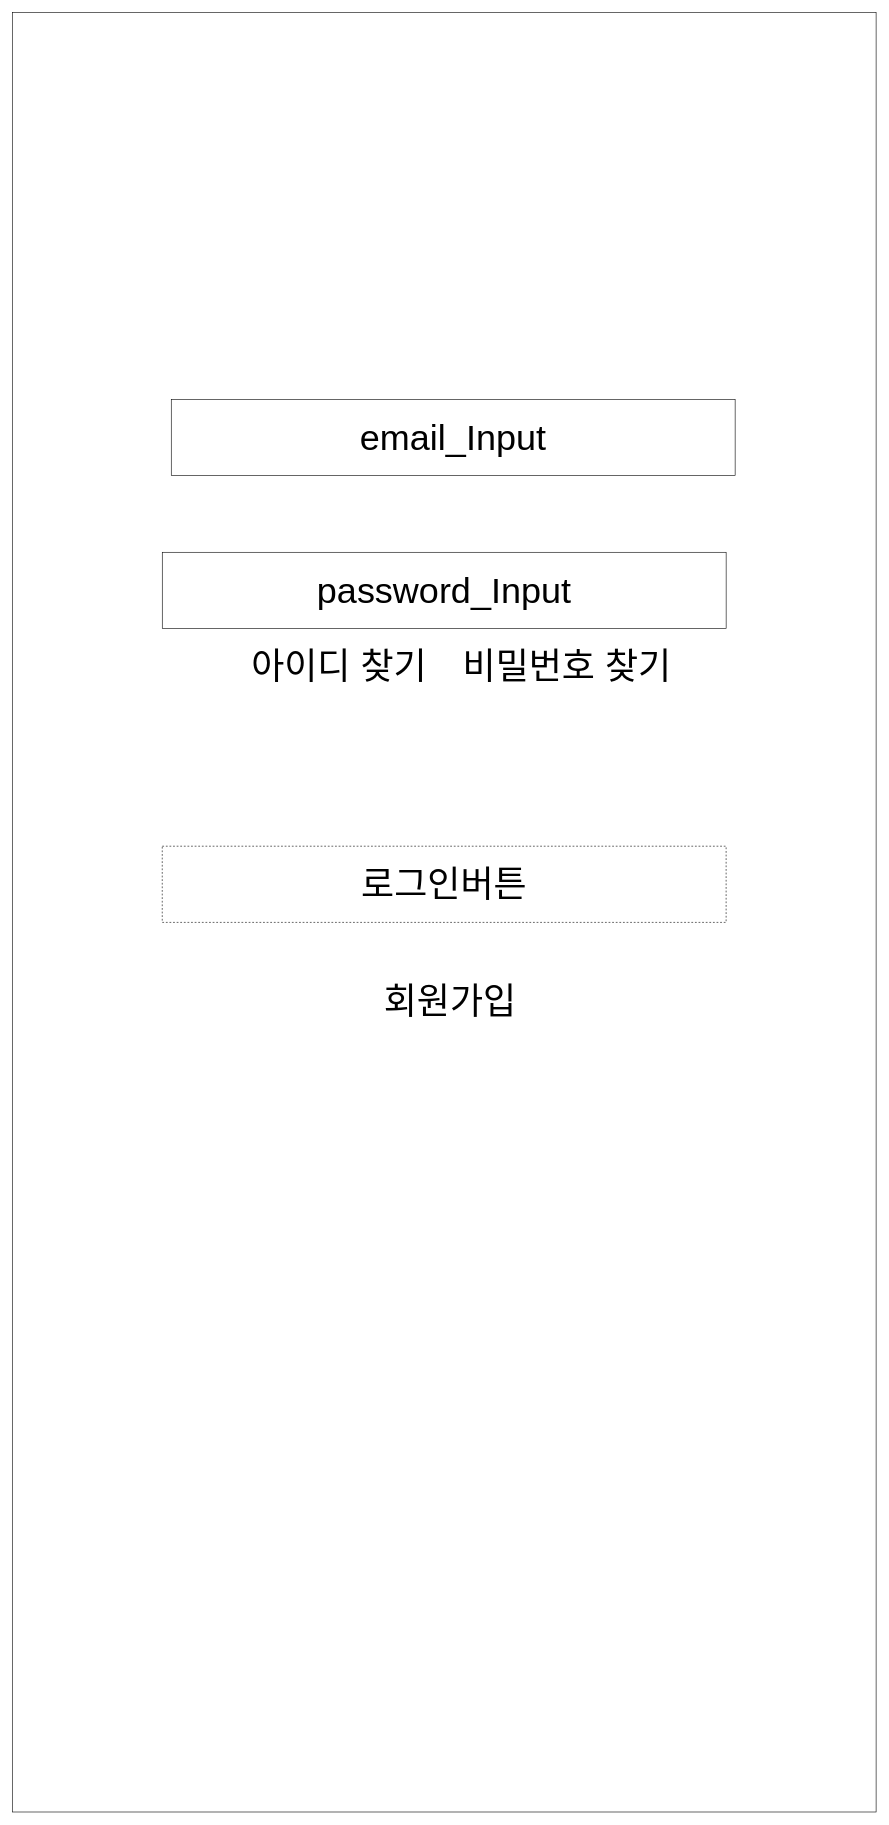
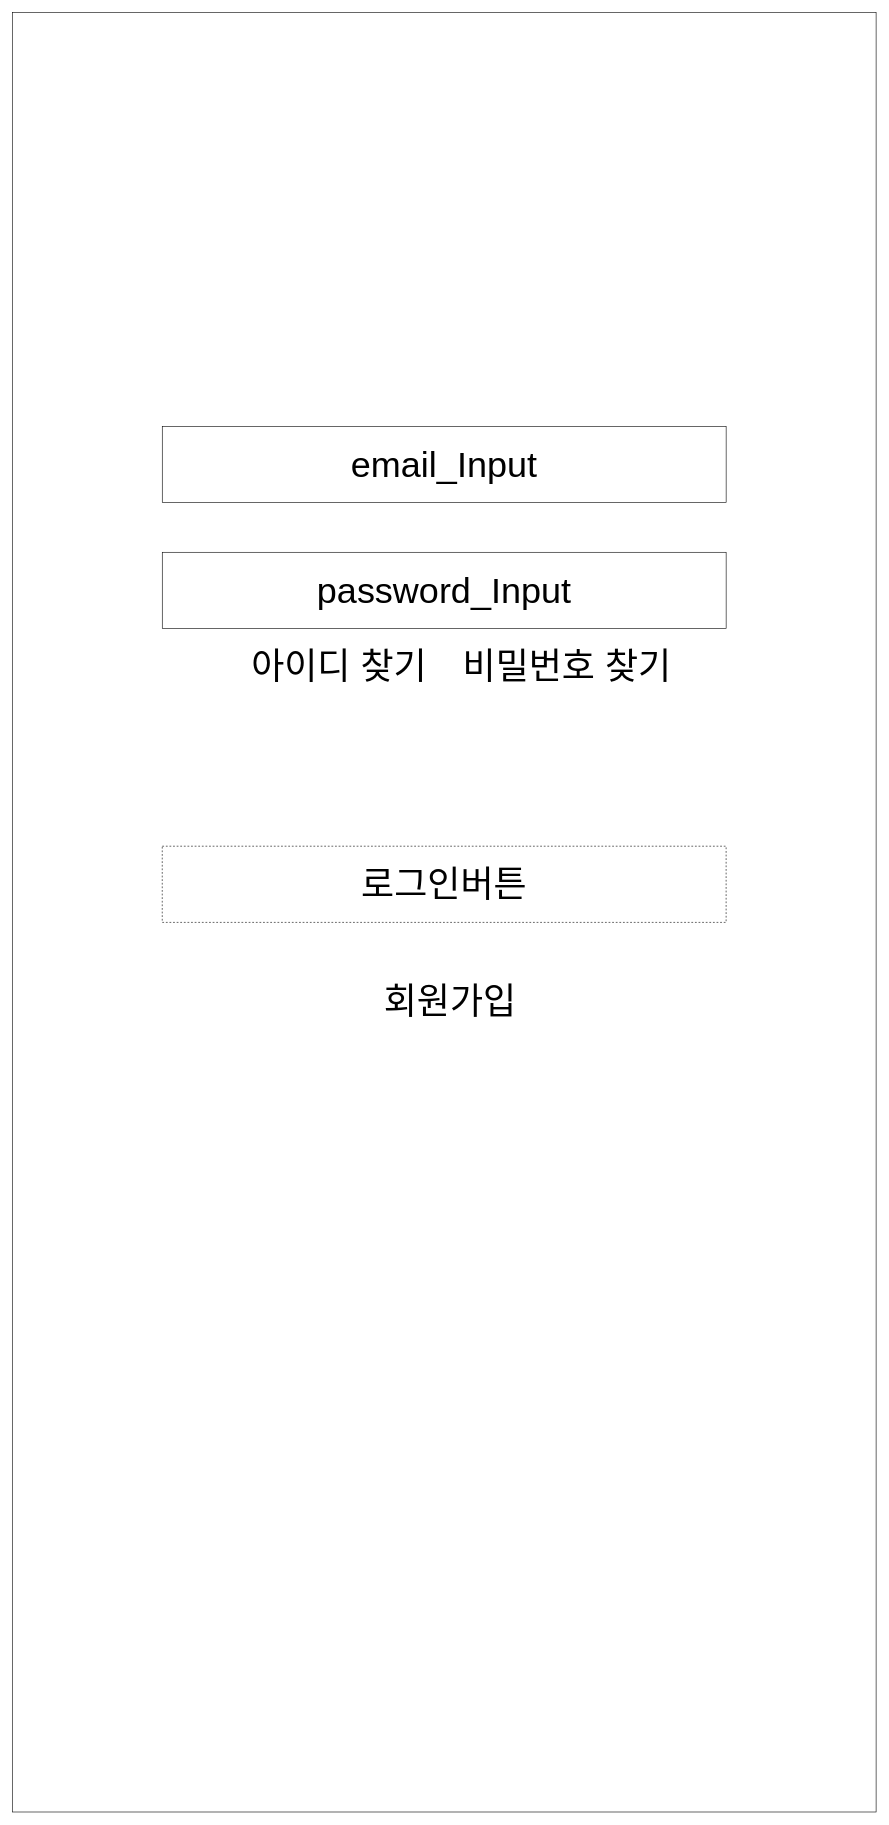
node "email_Input": moved (453, 437) -> (444, 464)
